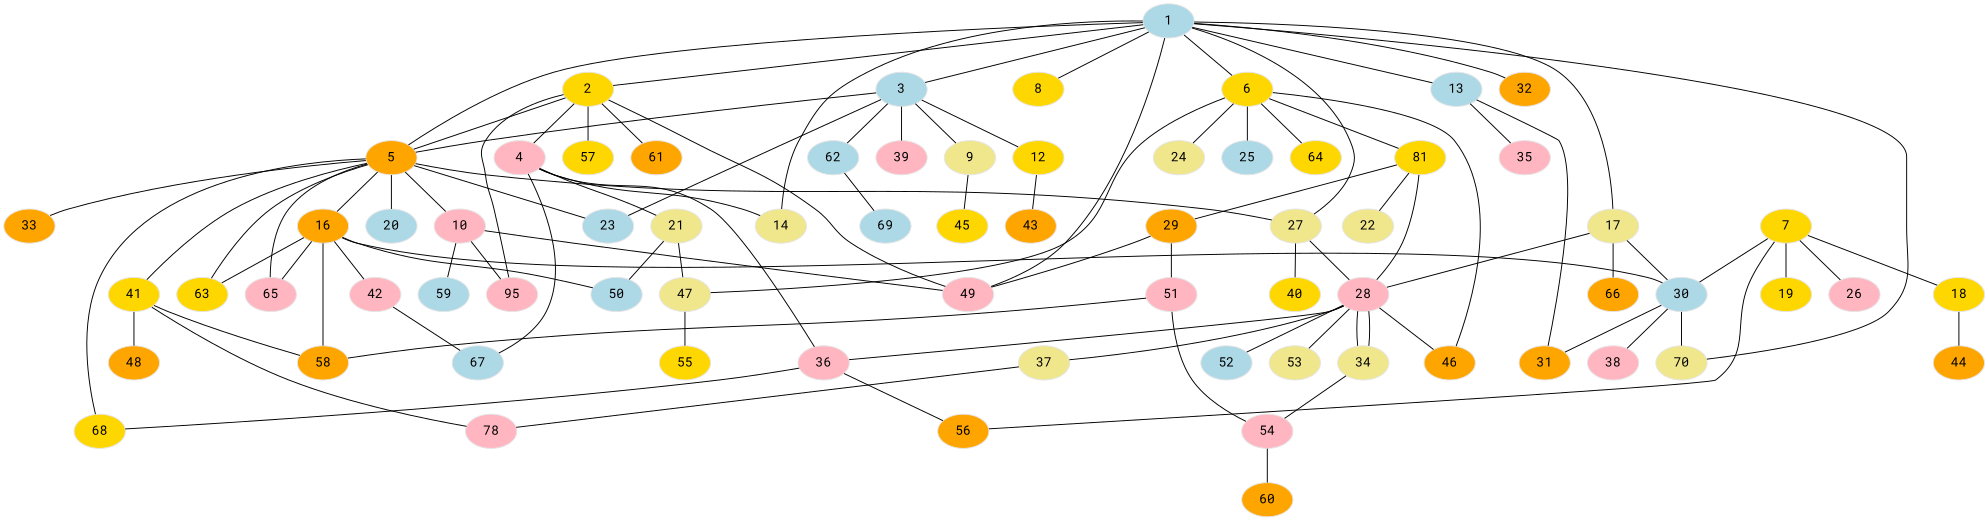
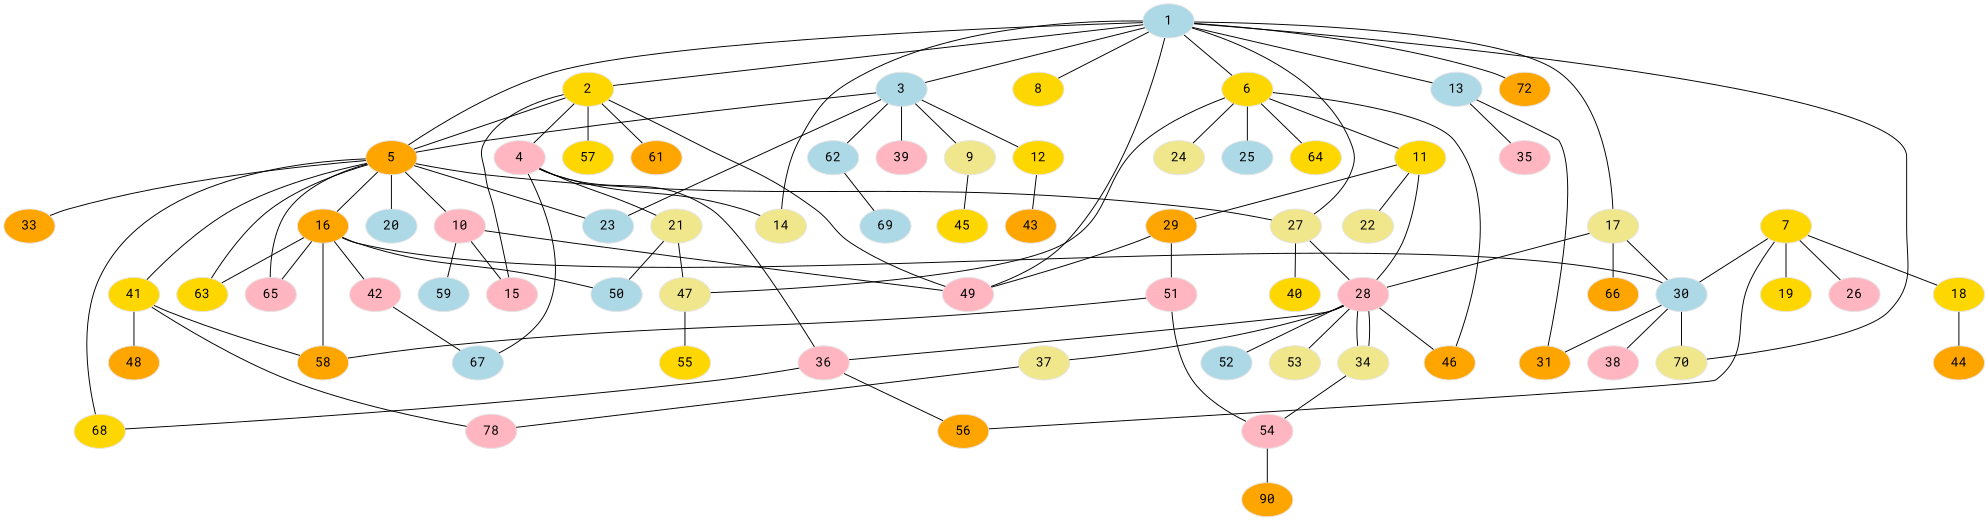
node "32": label "32" -> "72"
node "81": label "81" -> "11"
node "95": label "95" -> "15"
node "60": label "60" -> "90"
